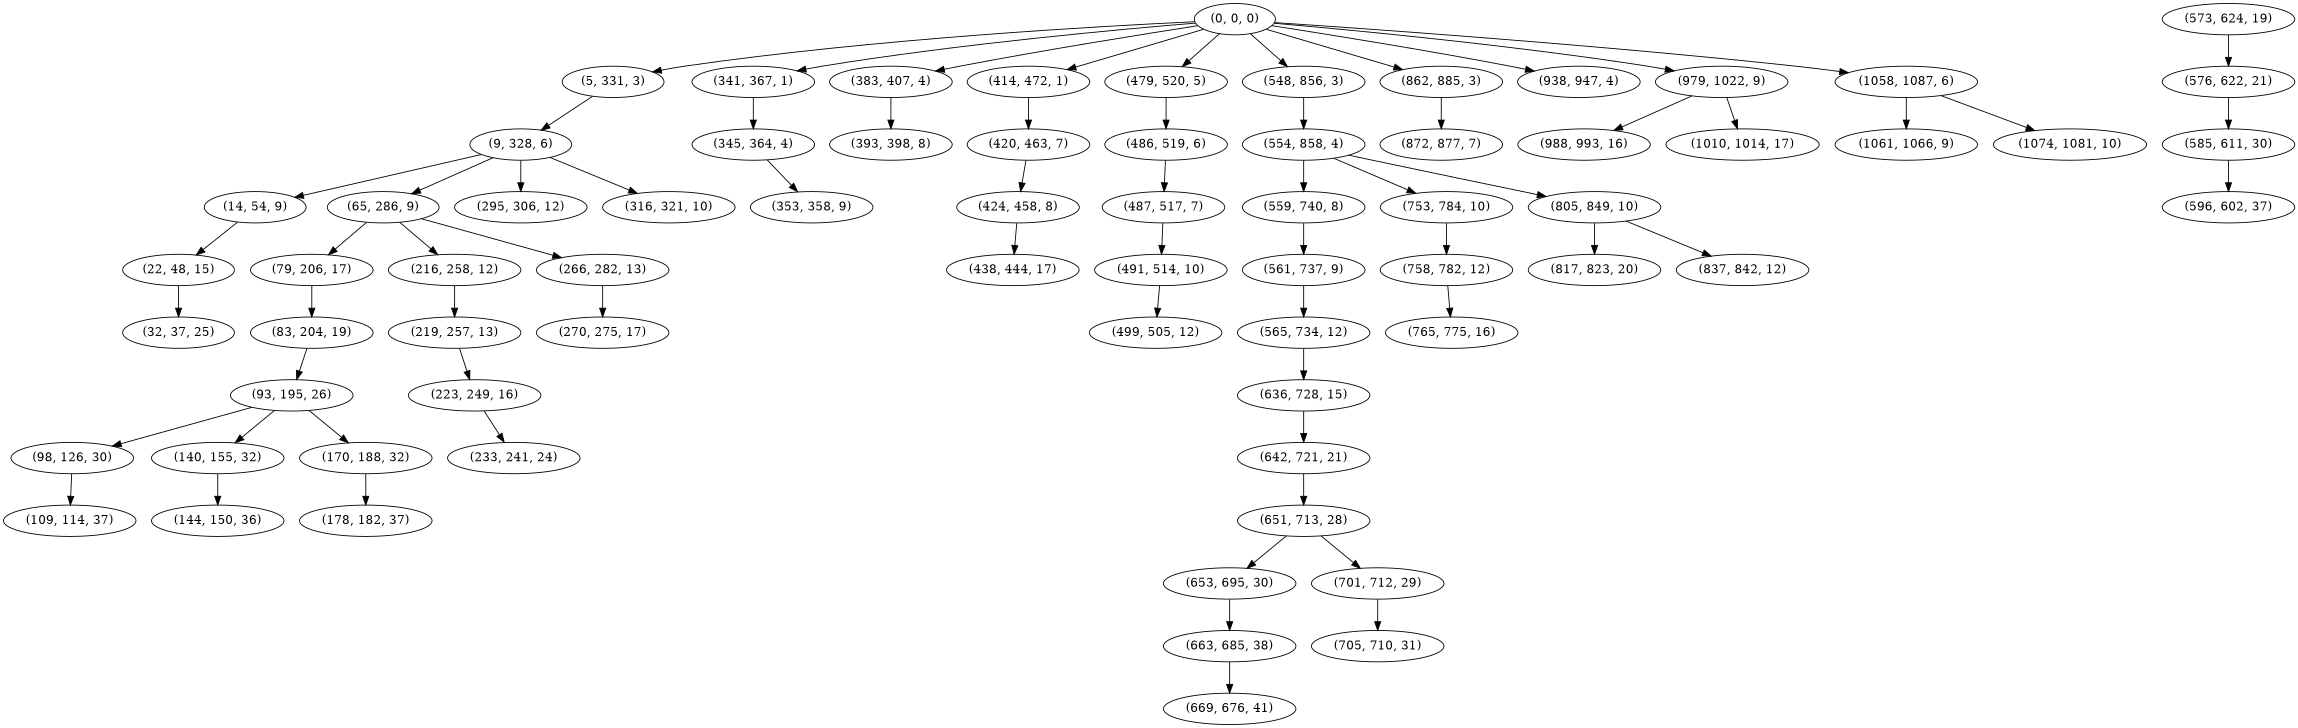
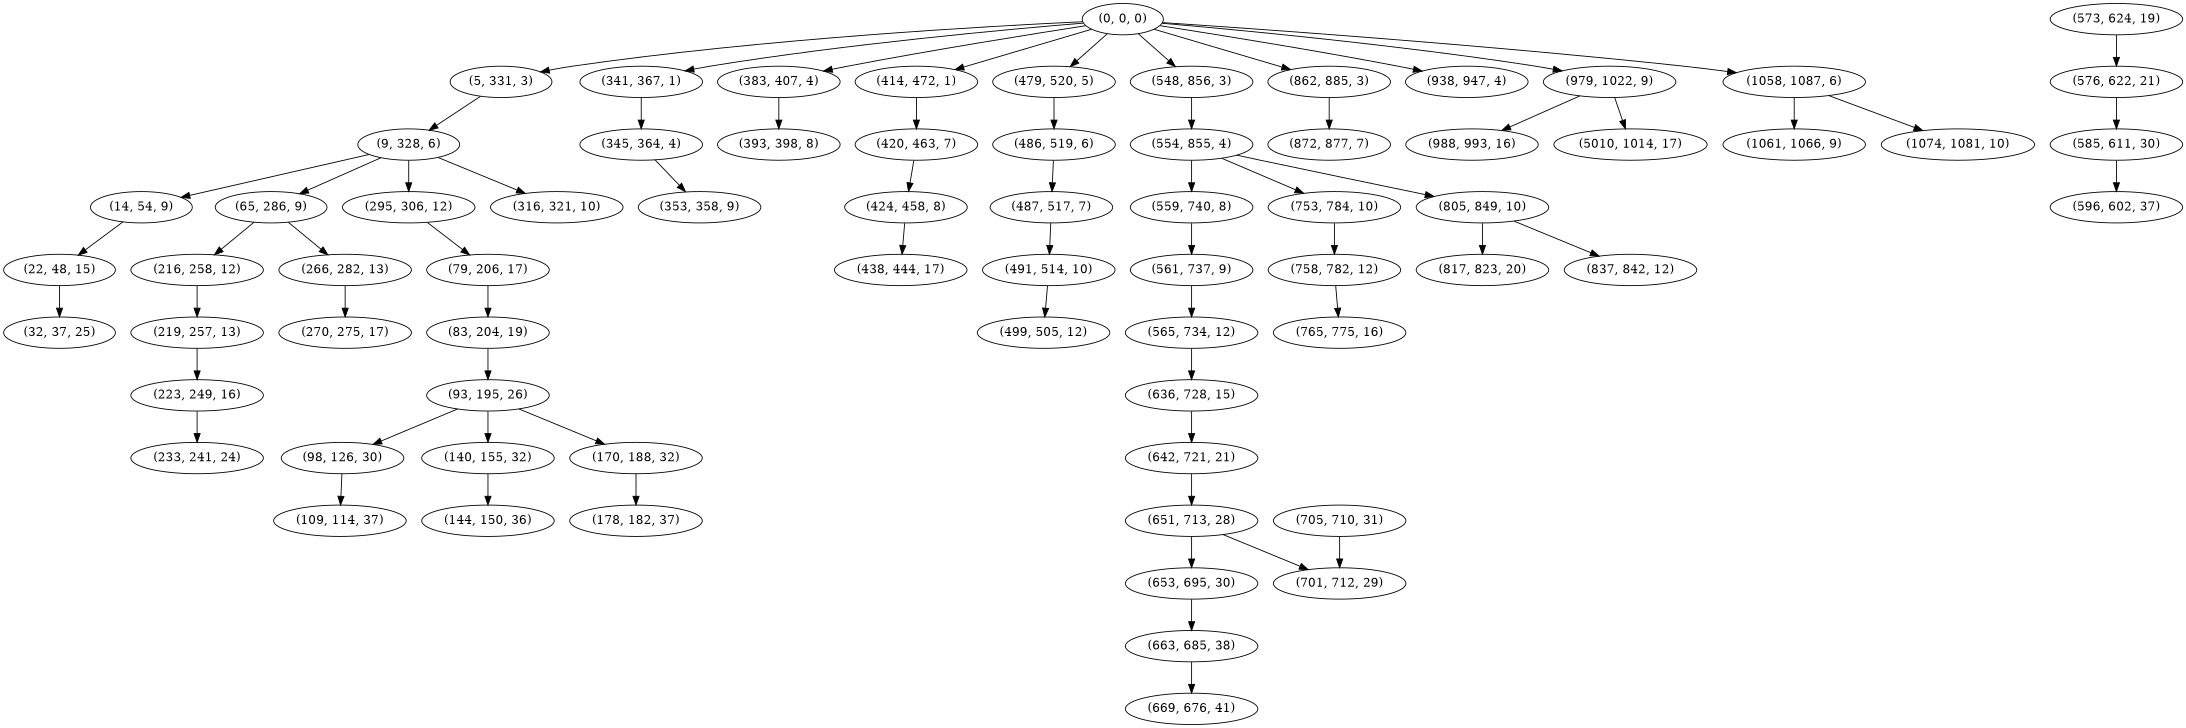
node "(554, 858, 4)": label "(554, 858, 4)" -> "(554, 855, 4)"
node "(1010, 1014, 17)": label "(1010, 1014, 17)" -> "(5010, 1014, 17)"
edge "(65, 286, 9)" -> "(79, 206, 17)": now "(295, 306, 12)" -> "(79, 206, 17)"
edge "(701, 712, 29)" -> "(705, 710, 31)": reversed
